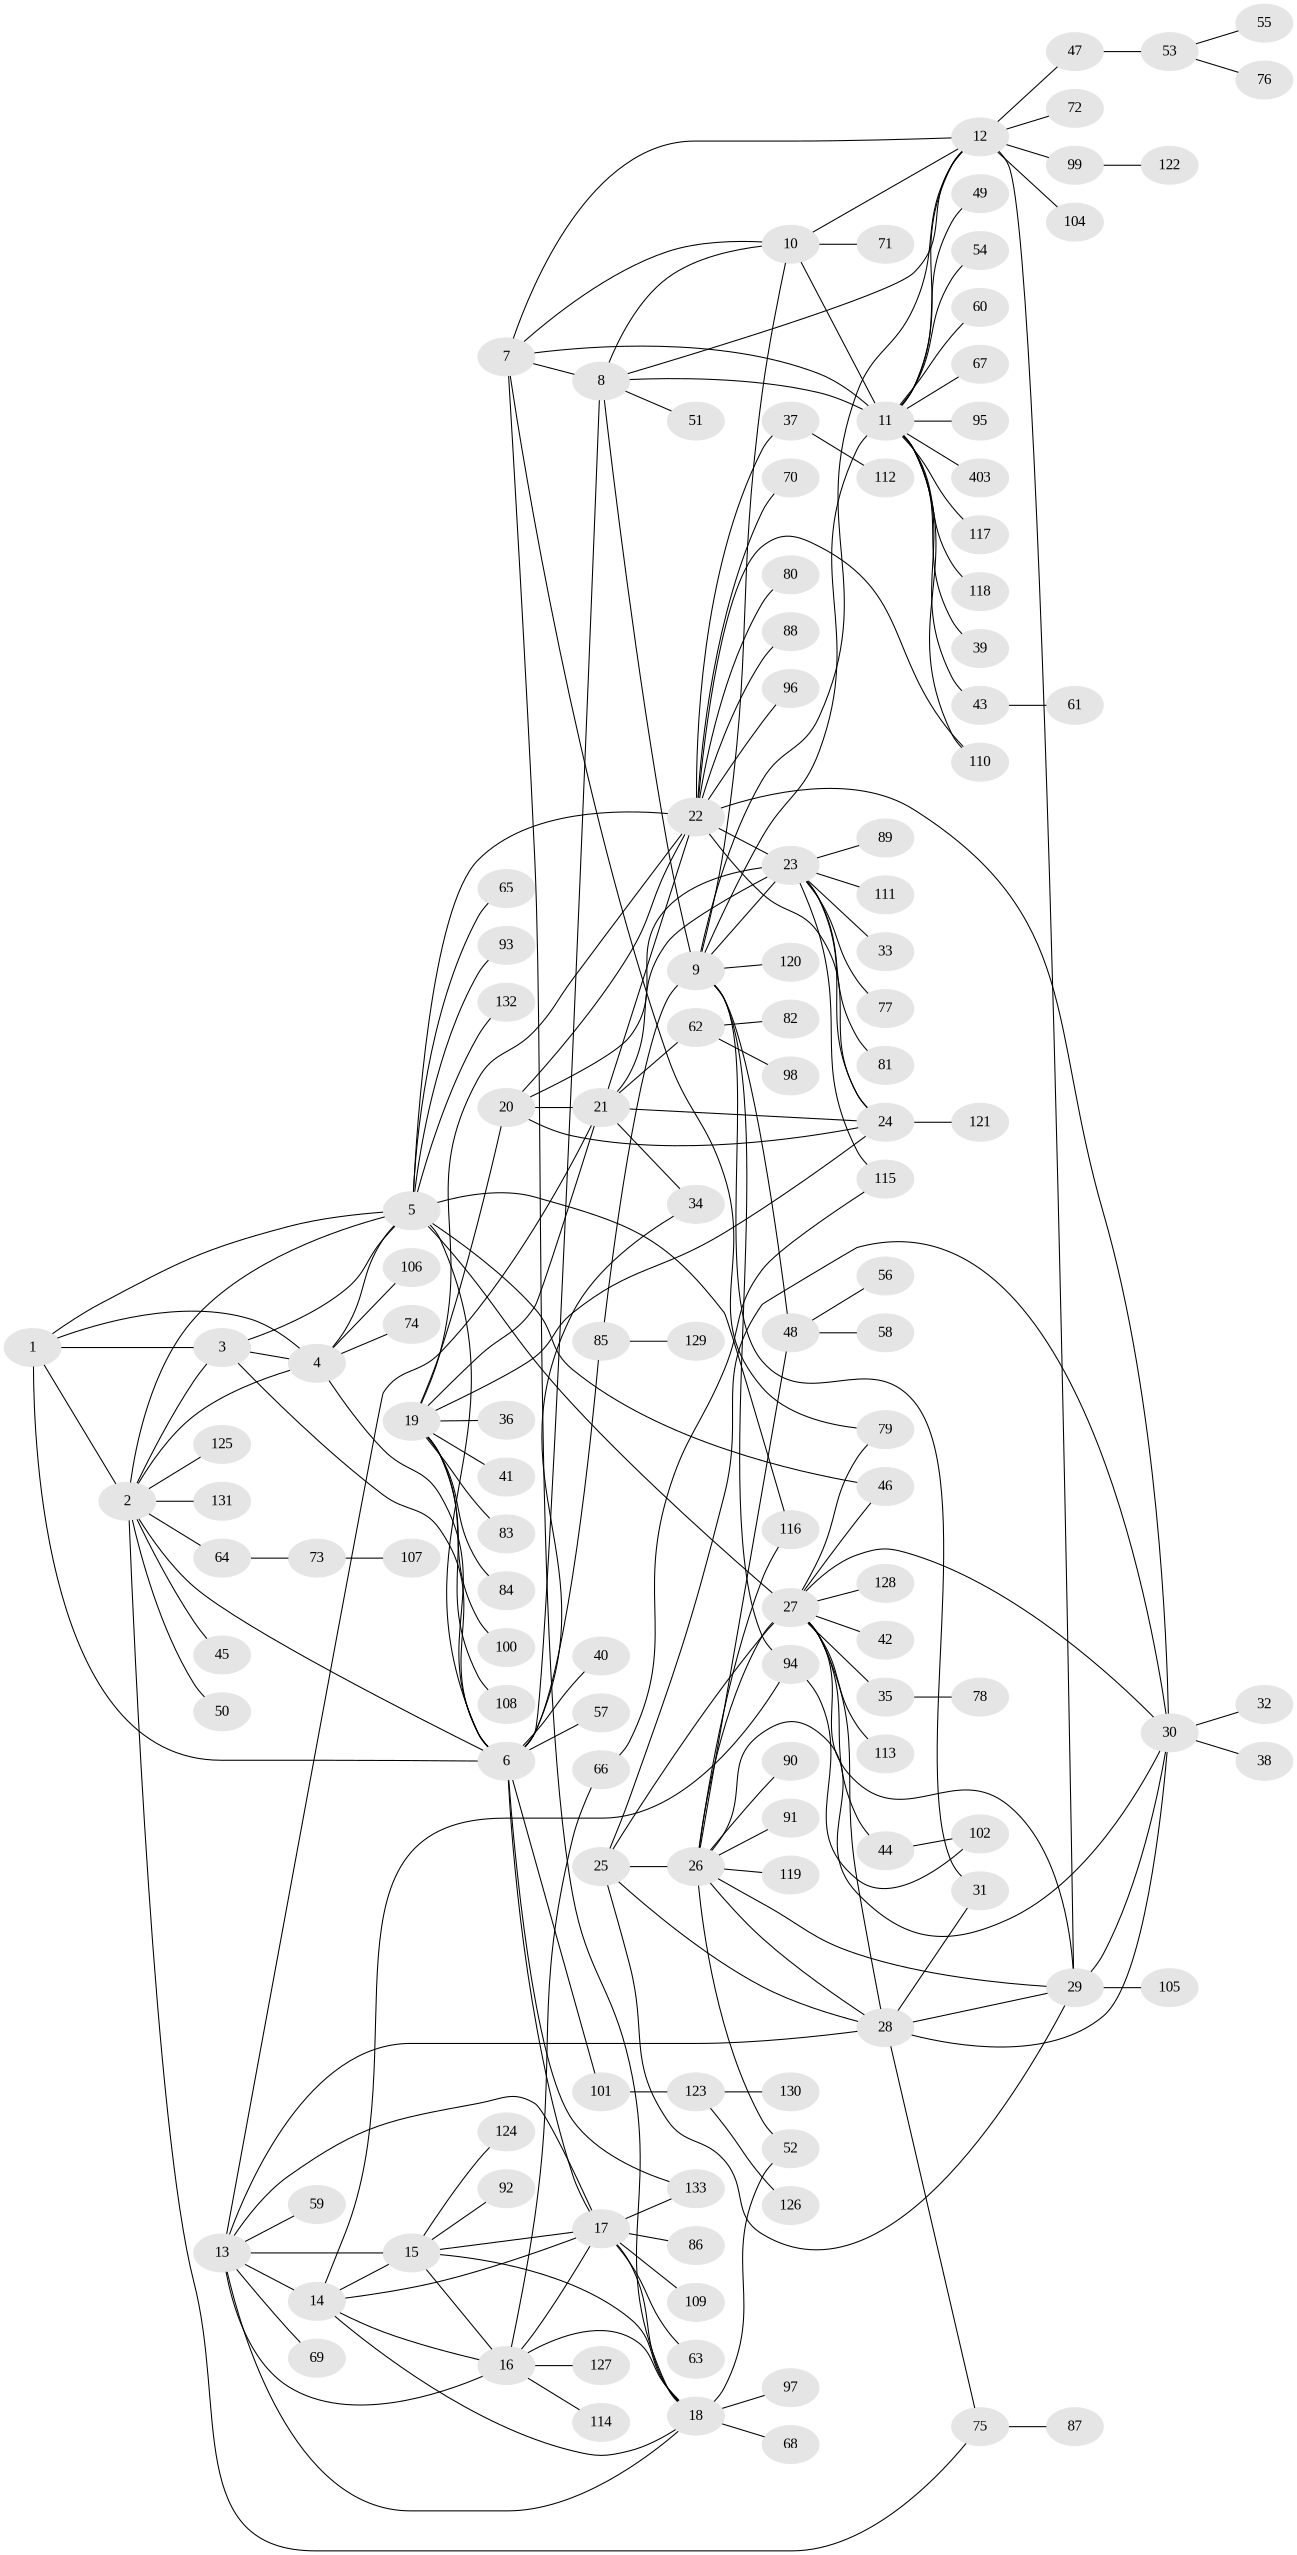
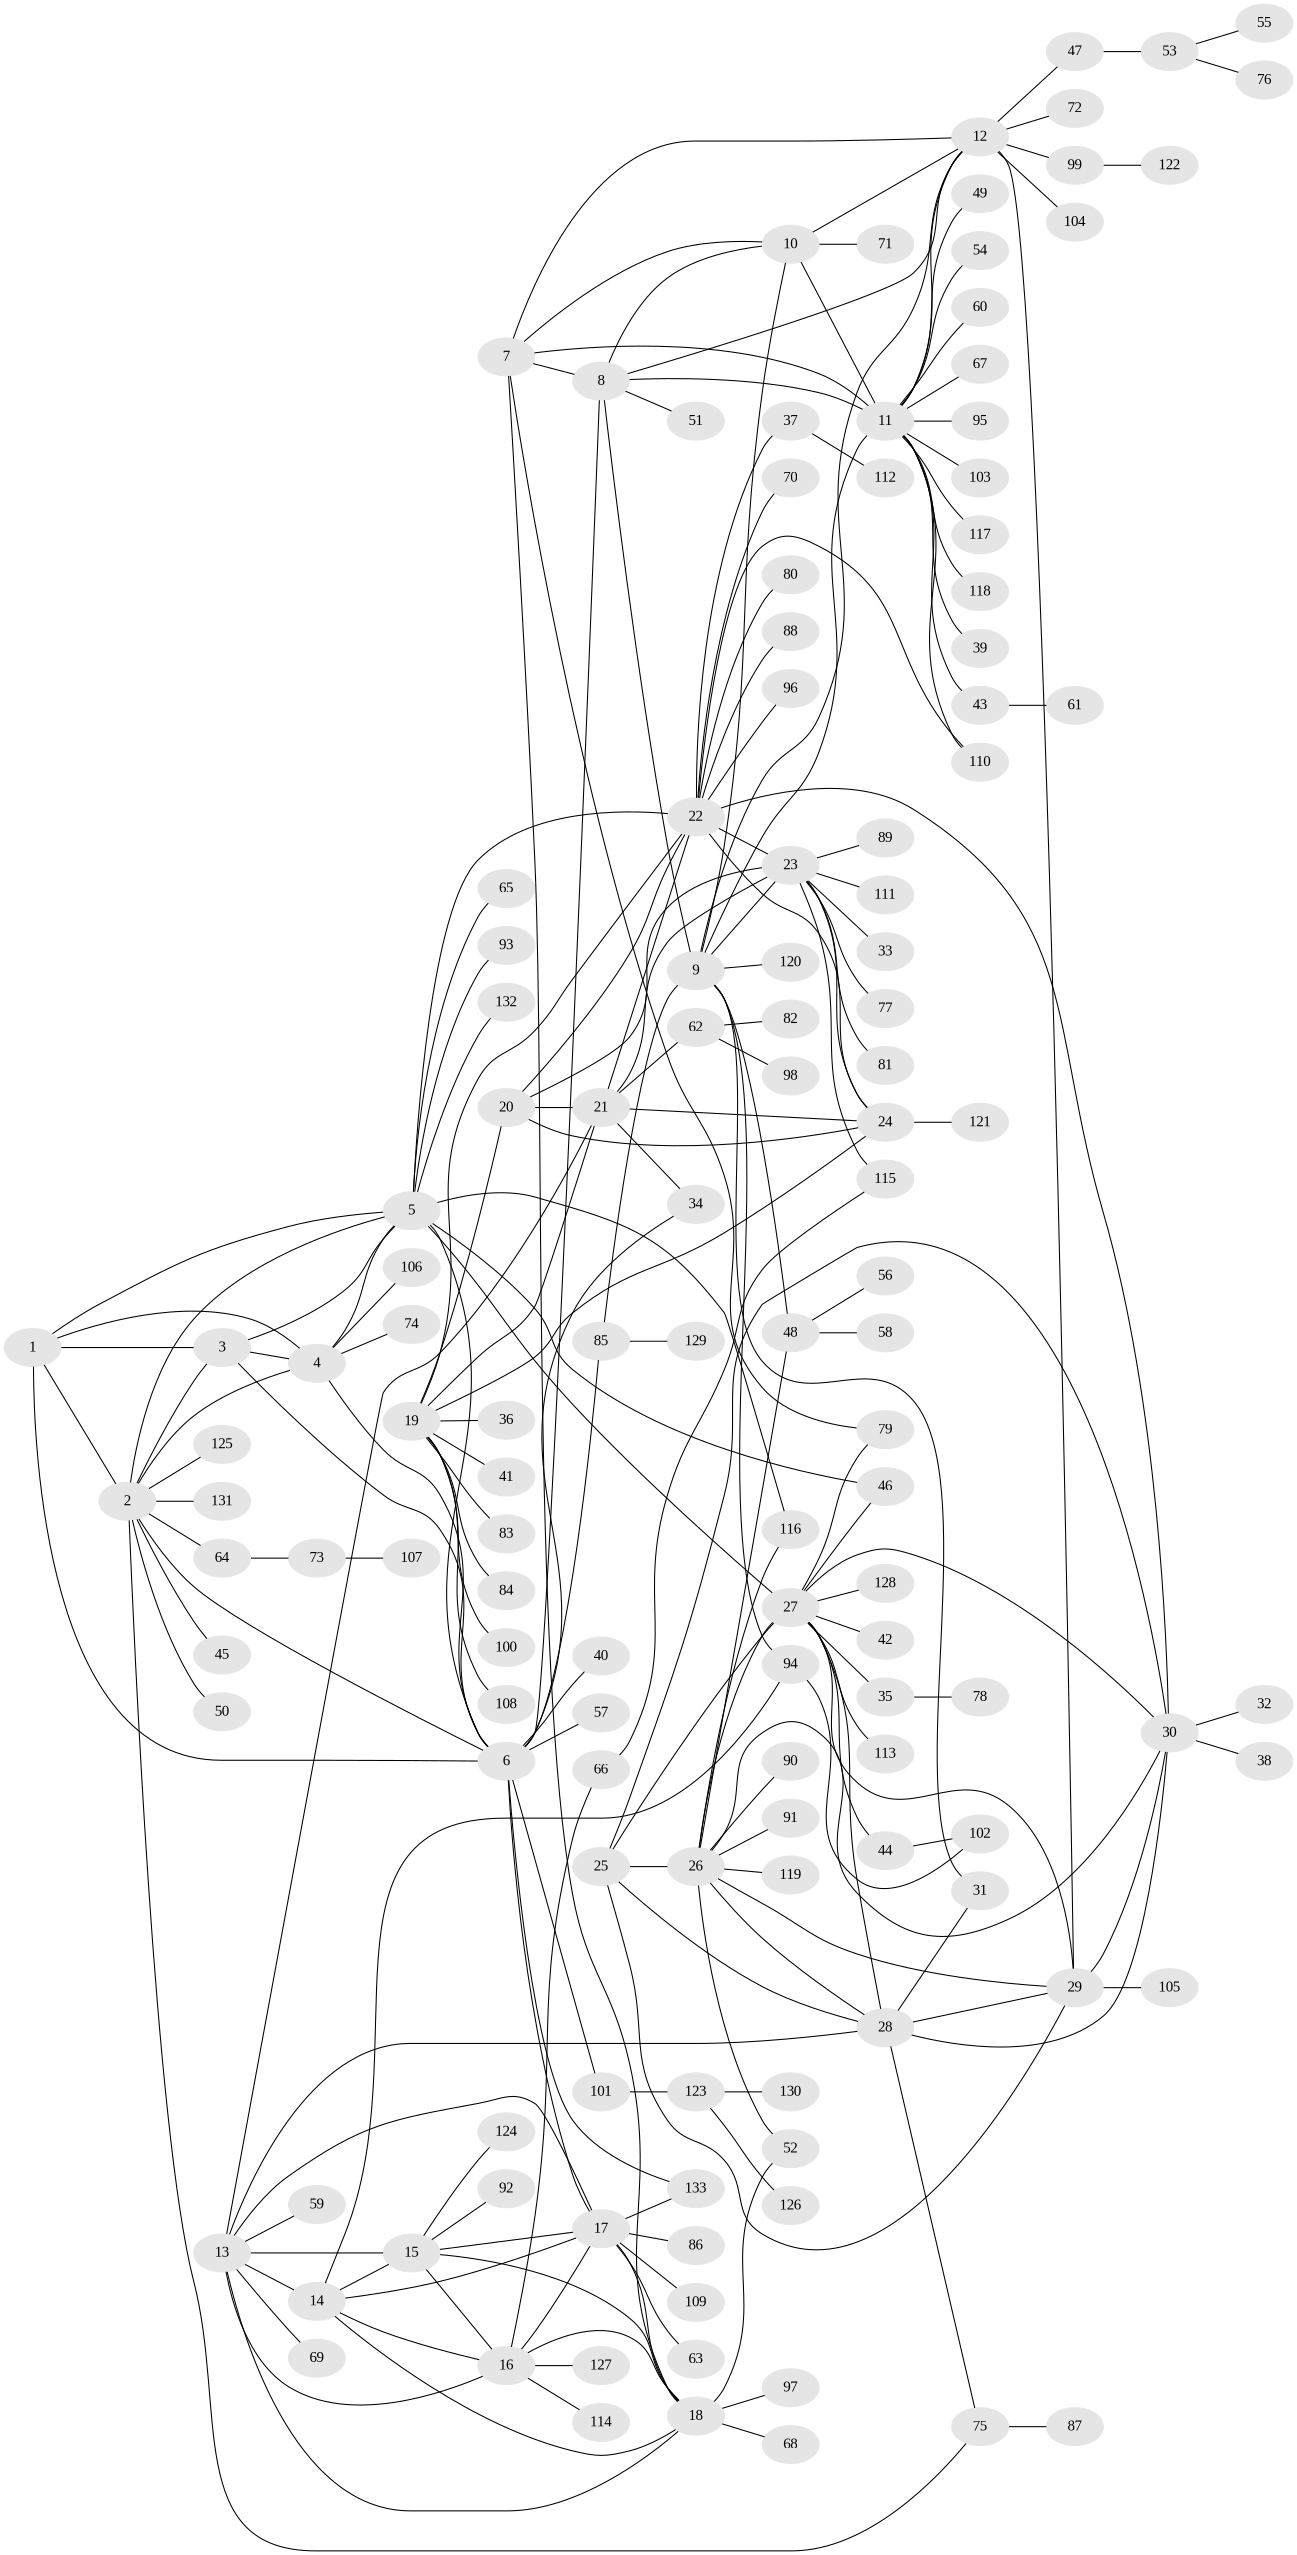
node "403": label "403" -> "103"
